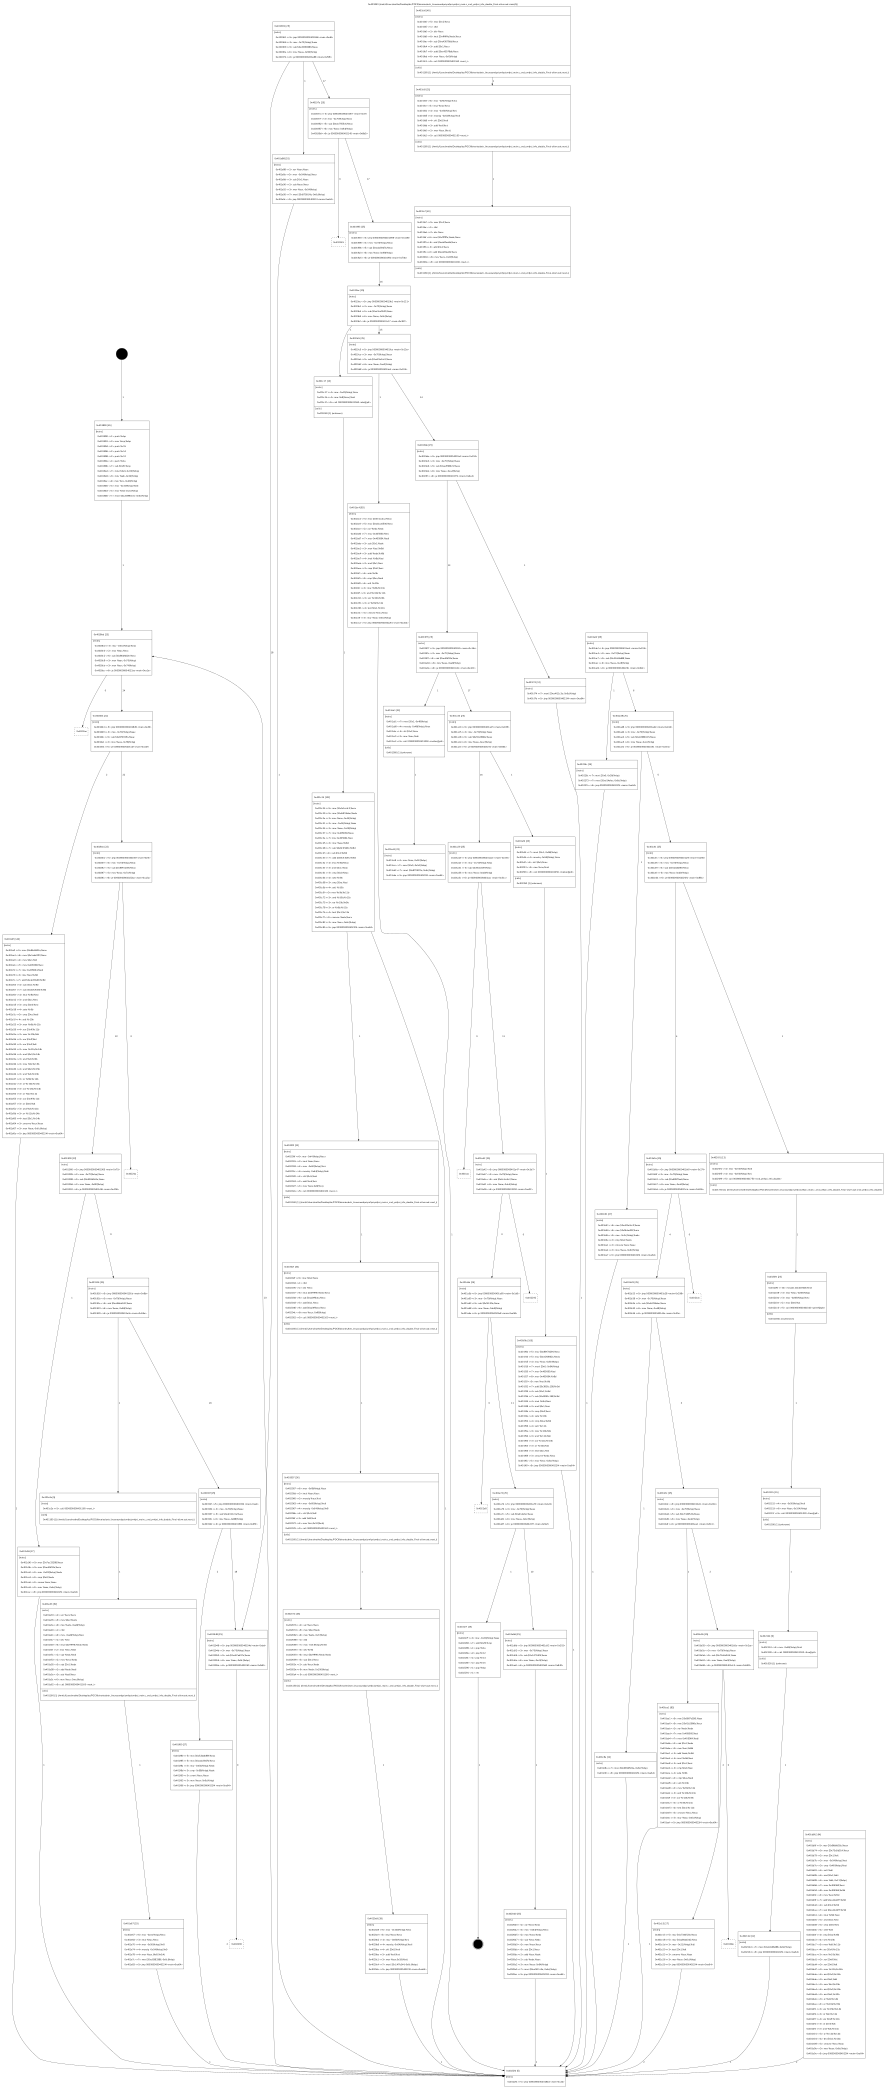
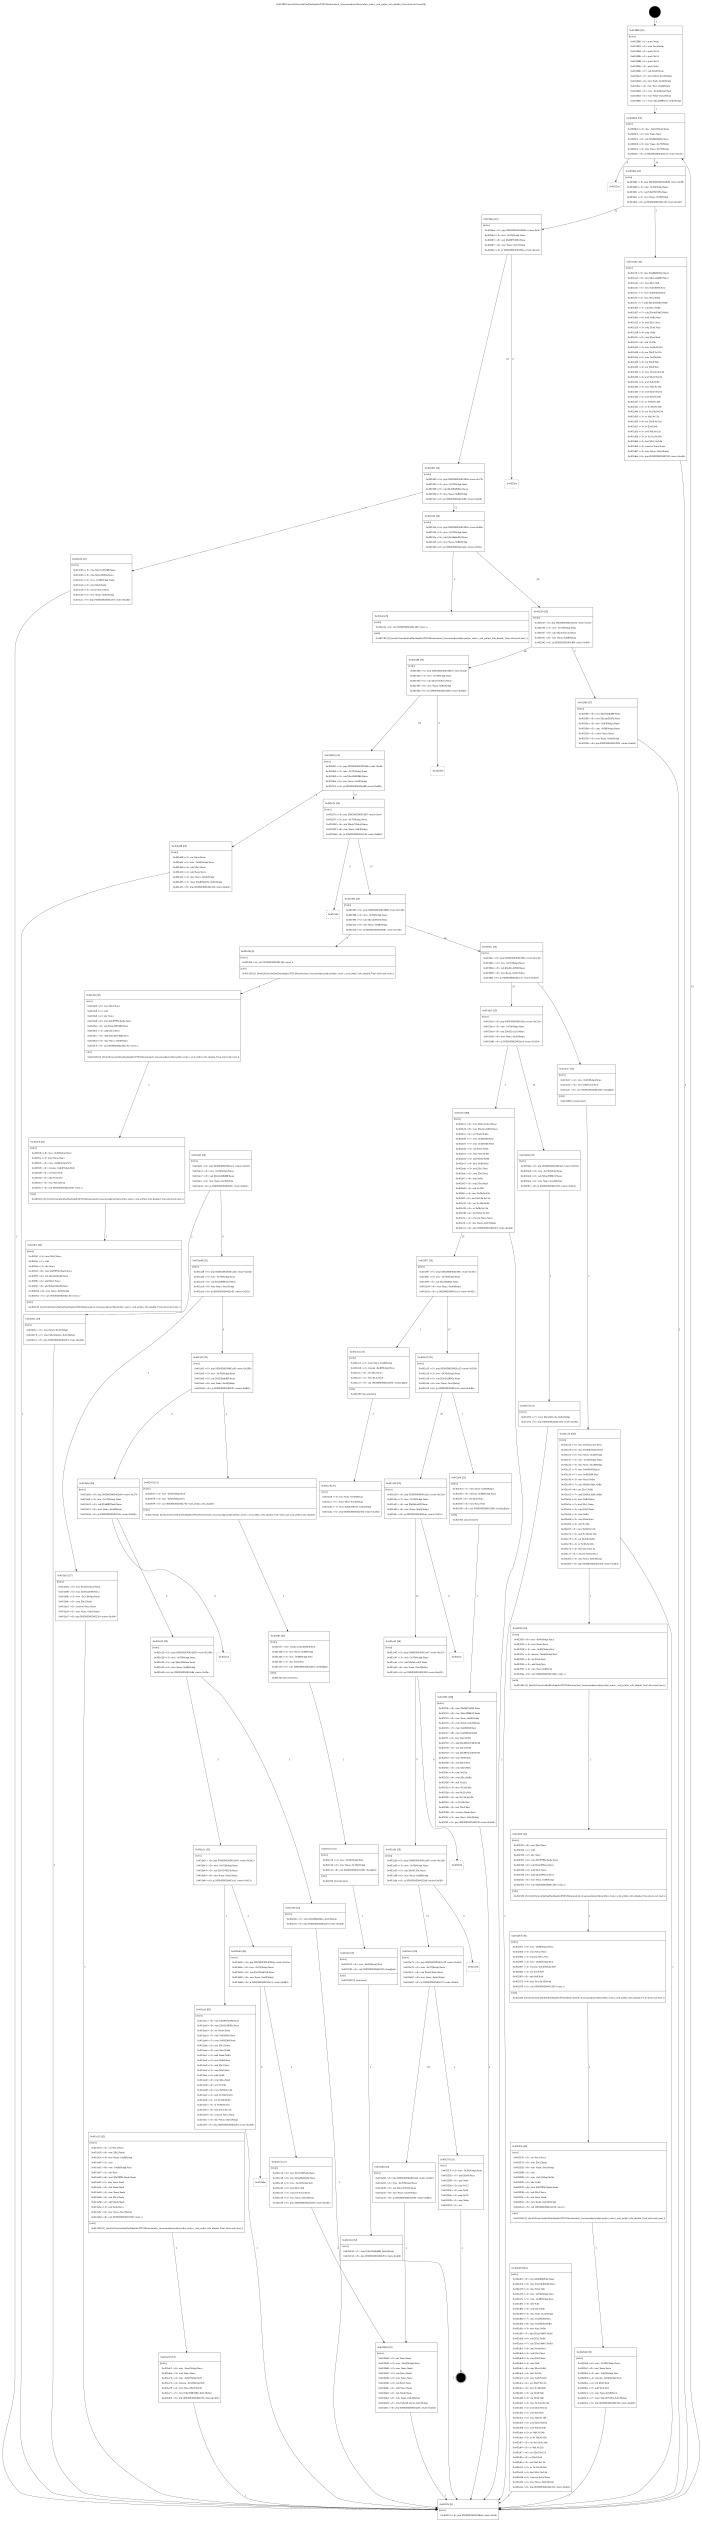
edge "0x4019de [25]" -> "0x4019f7 [25]": now "0x401bc4 [83]" -> "0x4019f7 [25]"
edge "0x401961 [25]" -> "0x401948 [25]": reversed
node "0x401f9b [5]": added
edge "0x401e2e [5]" -> "0x401e33 [52]": removed, label "1"
edge "0x401e13 [27]" -> "0x4022f4 [5]": now "0x401e13 [27]" -> "0x4020d0 [33]"
